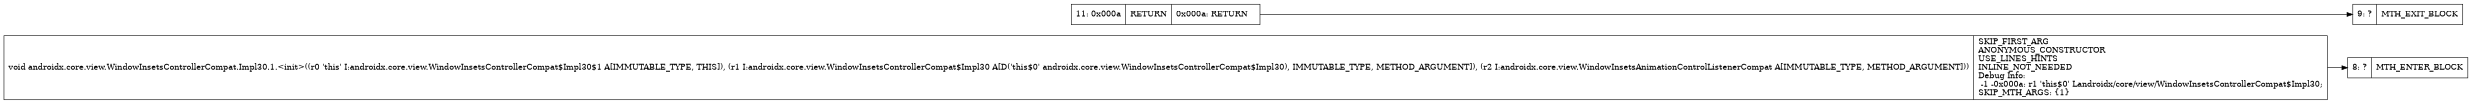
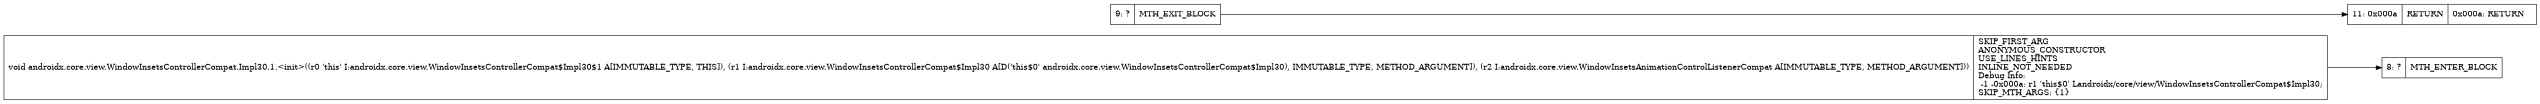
edge "11: 0x000a" -> "9: ?": reversed
